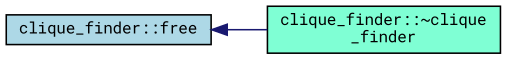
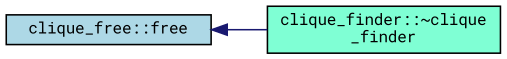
node "clique_finder::free": label "clique_finder::free" -> "clique_free::free"
